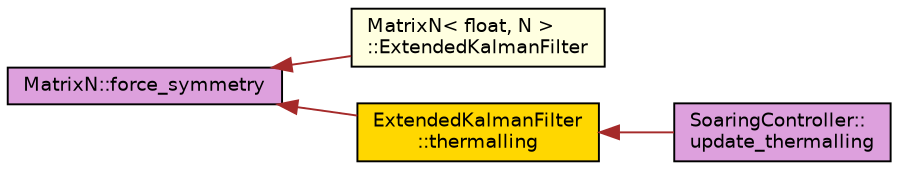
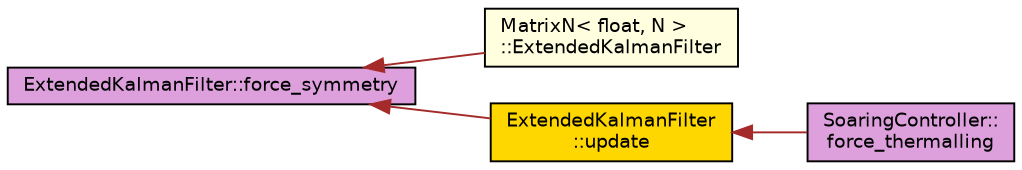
node "MatrixN::force_symmetry": label "MatrixN::force_symmetry" -> "ExtendedKalmanFilter::force_symmetry"
node "ExtendedKalmanFilter ::thermalling": label "ExtendedKalmanFilter ::thermalling" -> "ExtendedKalmanFilter ::update"
node "SoaringController:: update_thermalling": label "SoaringController:: update_thermalling" -> "SoaringController:: force_thermalling"
